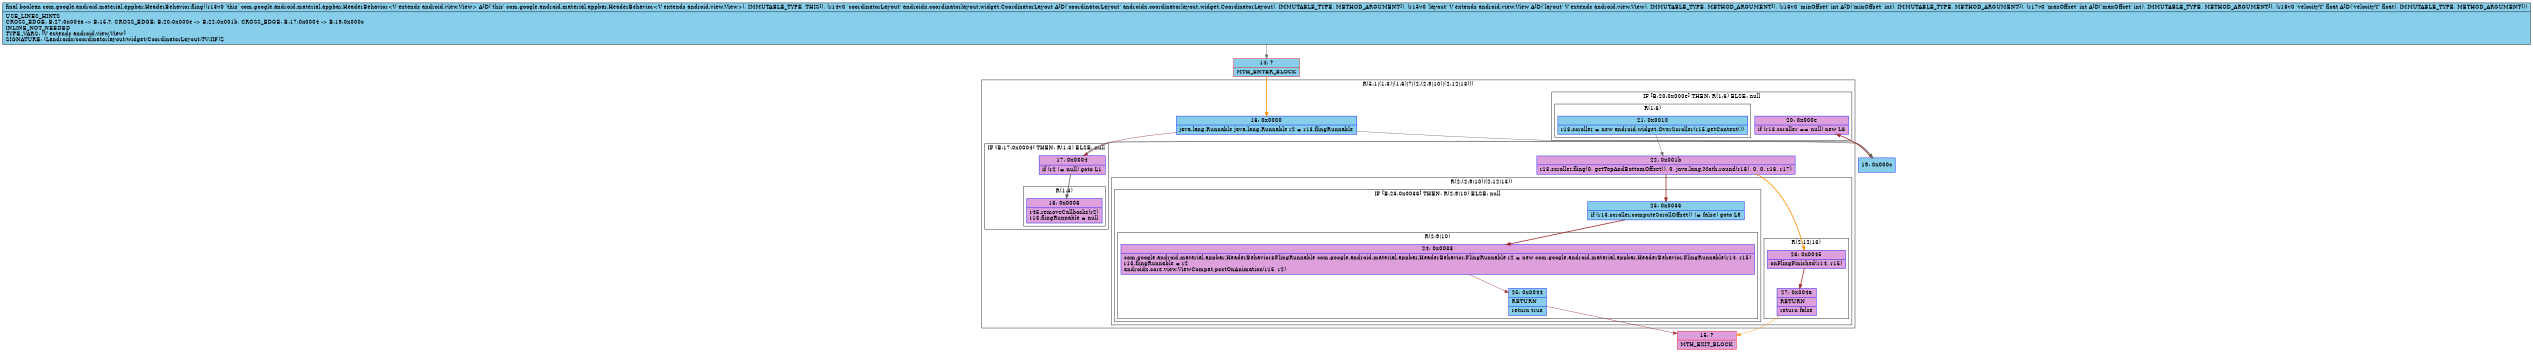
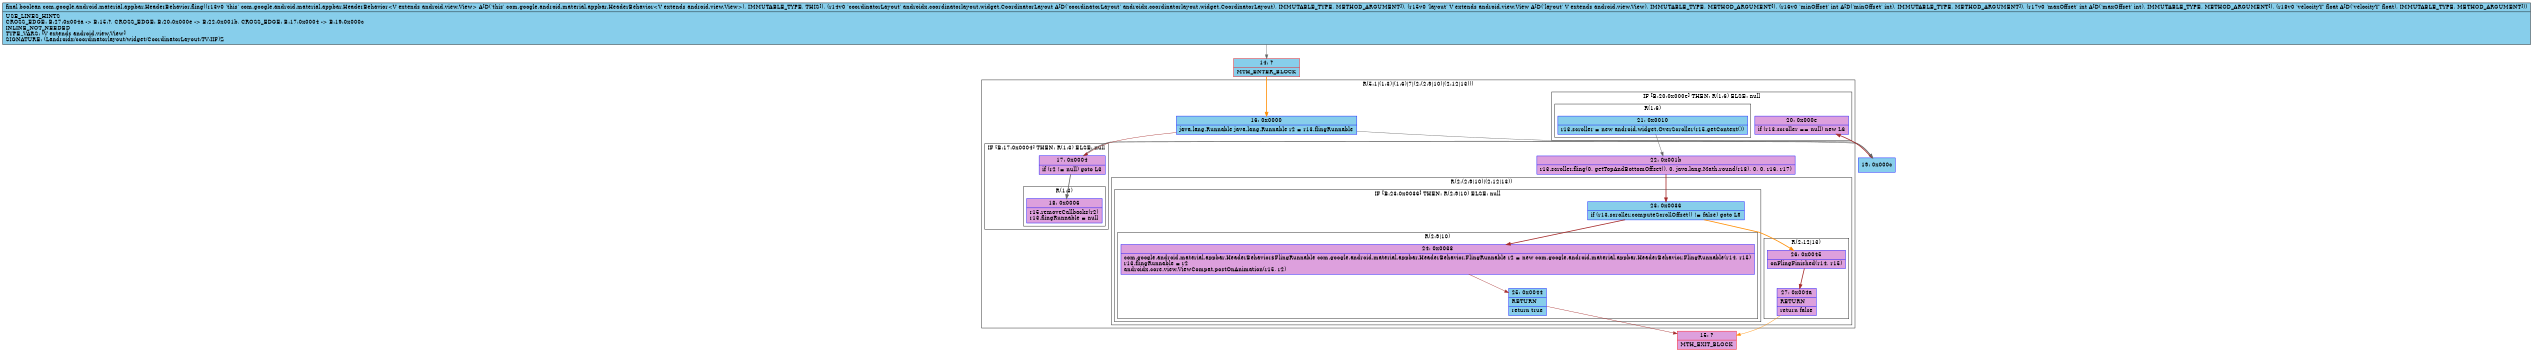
node "17: 0x0004": text "if (r2 != null) goto L1" -> "if (r2 != null) goto L3"
edge "22: 0x001b" -> "26: 0x0045": now "23: 0x0036" -> "26: 0x0045"
node "18: 0x0006": text "r45.removeCallbacks(r2)" -> "r15.removeCallbacks(r2)"
